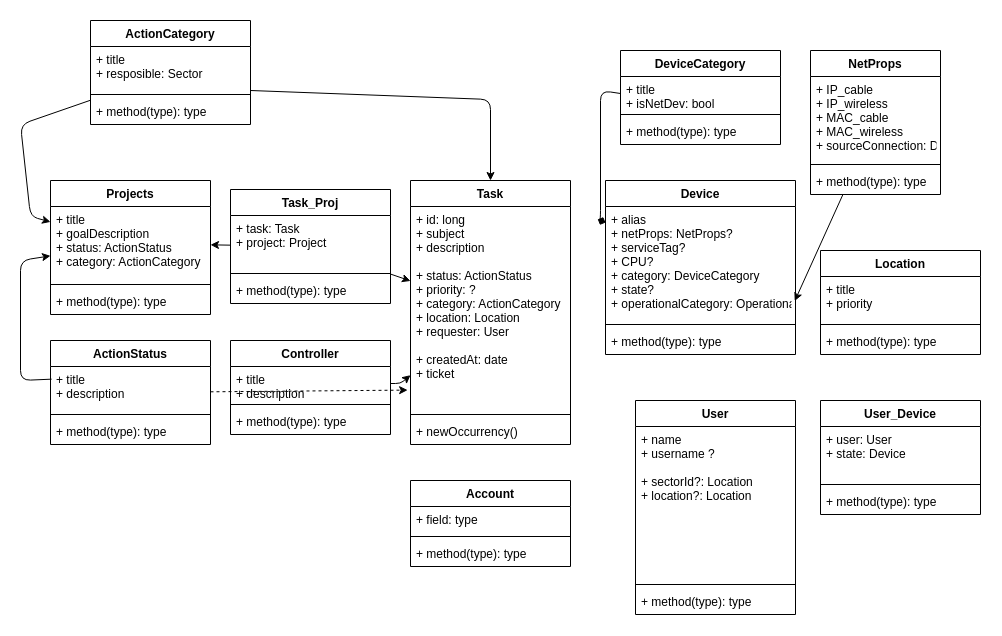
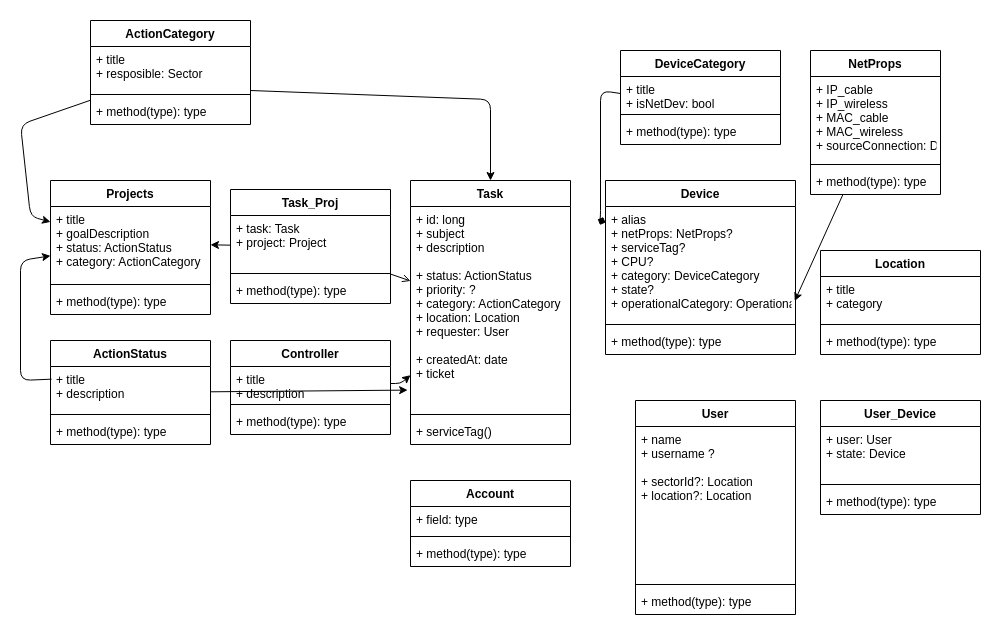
edge "Task_Proj" -> "+ id: long + subject + description + status: ActionStatus + priority: ? + category: ActionCategory + location: Location + requester: User + createdAt: date + ticket": arrowhead classic -> open
node "+ title + priority": label "+ title + priority" -> "+ title + category"
edge "ActionStatus" -> "+ id: long + subject + description + status: ActionStatus + priority: ? + category: ActionCategory + location: Location + requester: User + createdAt: date + ticket": style dashed -> solid
node "+ newOccurrency()": label "+ newOccurrency()" -> "+ serviceTag()"
